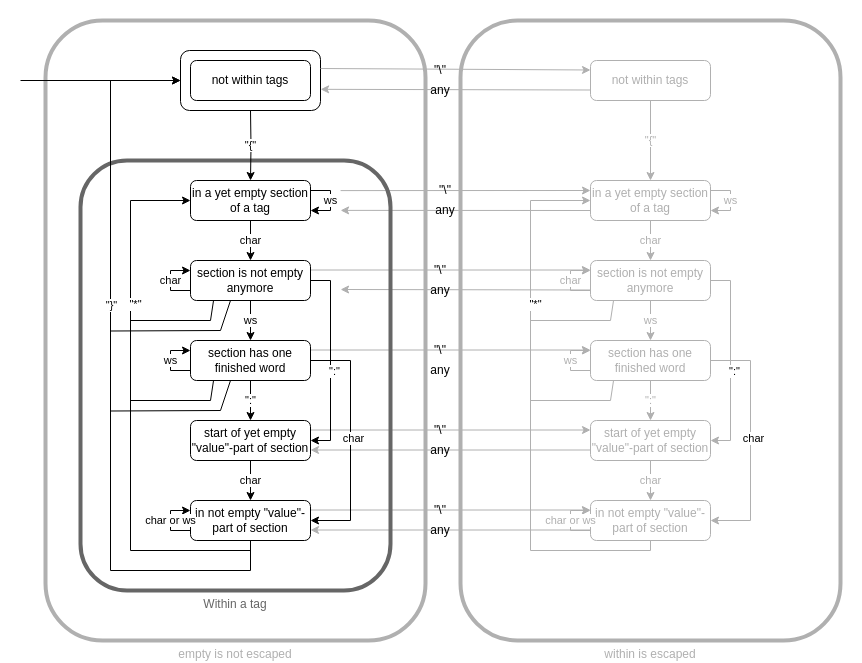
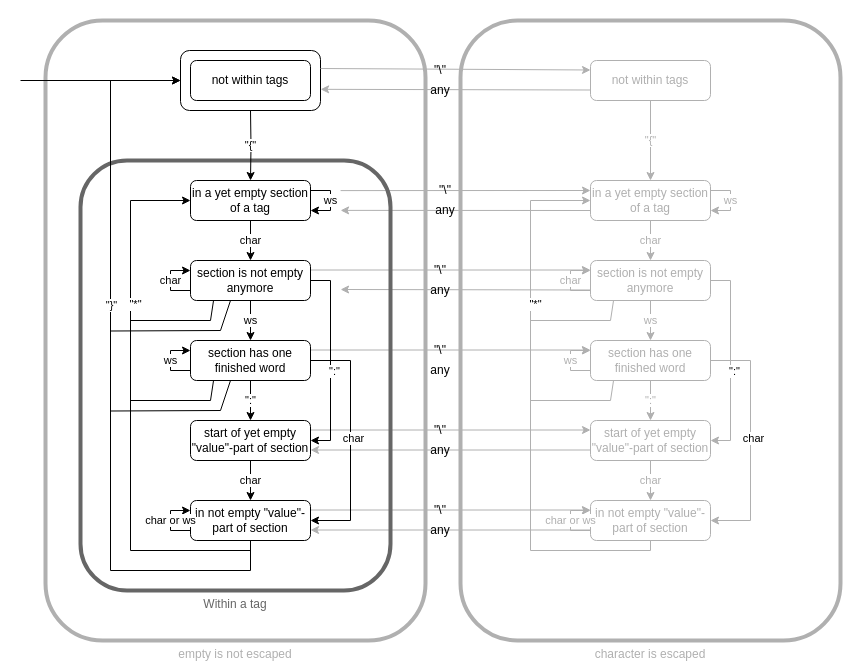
node "within is escaped": label "within is escaped" -> "character is escaped"
